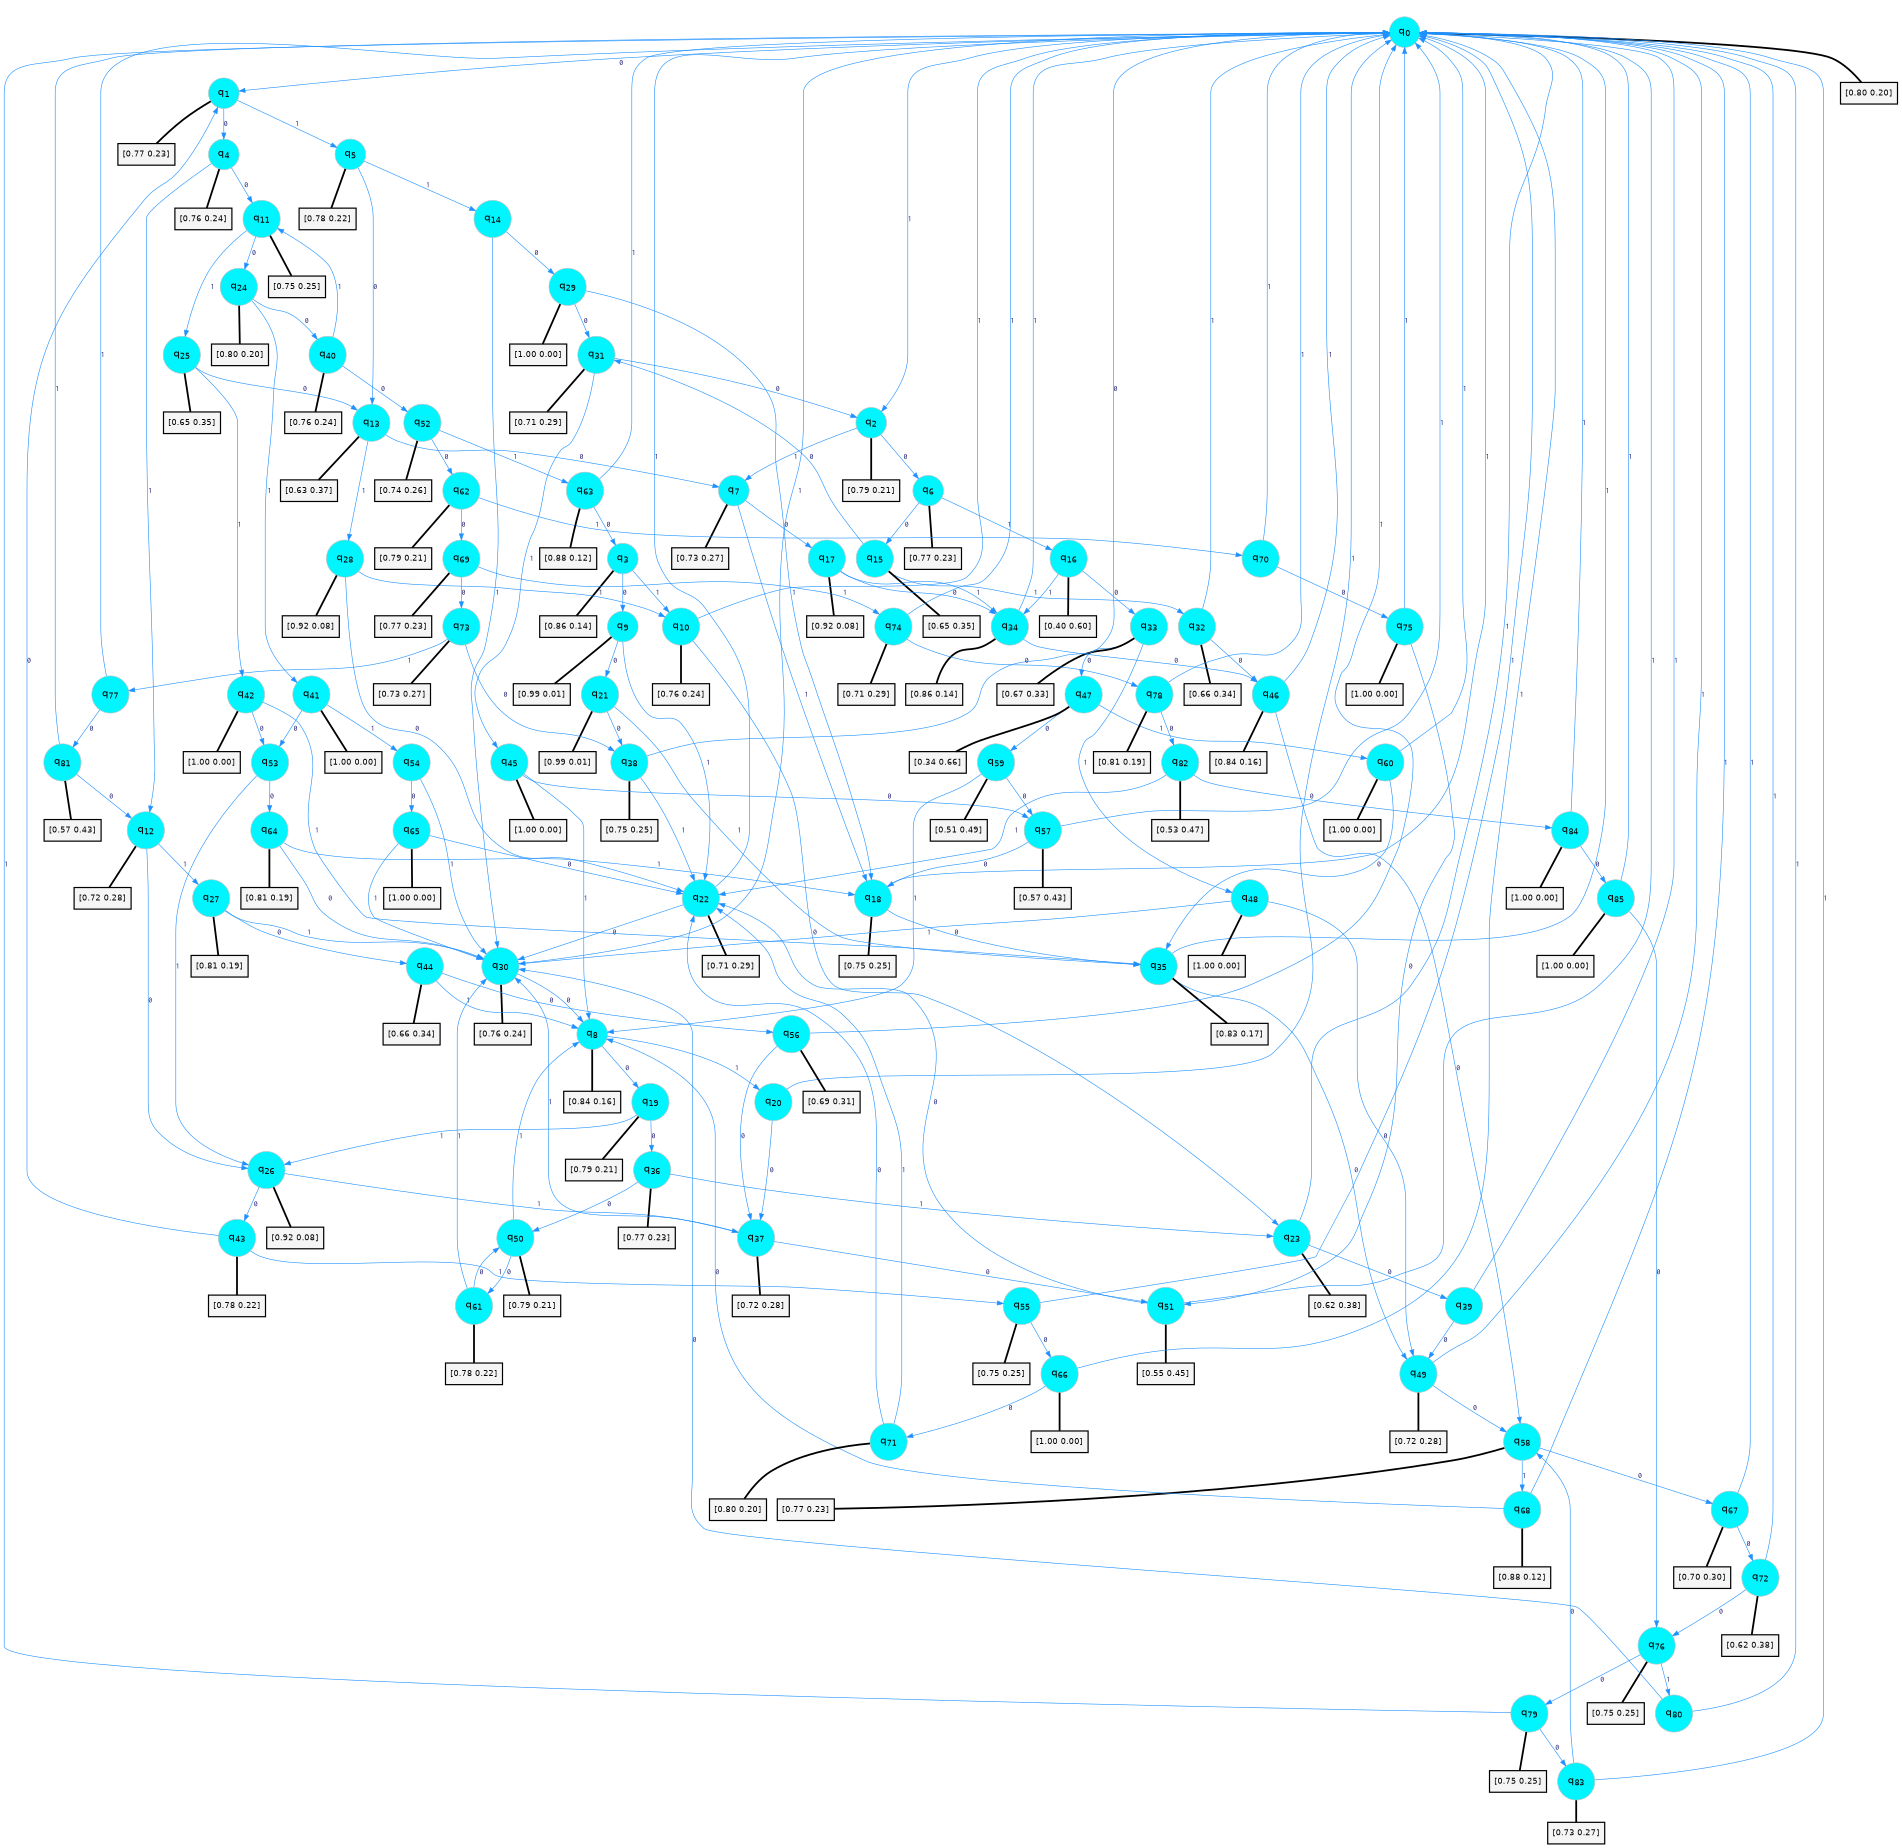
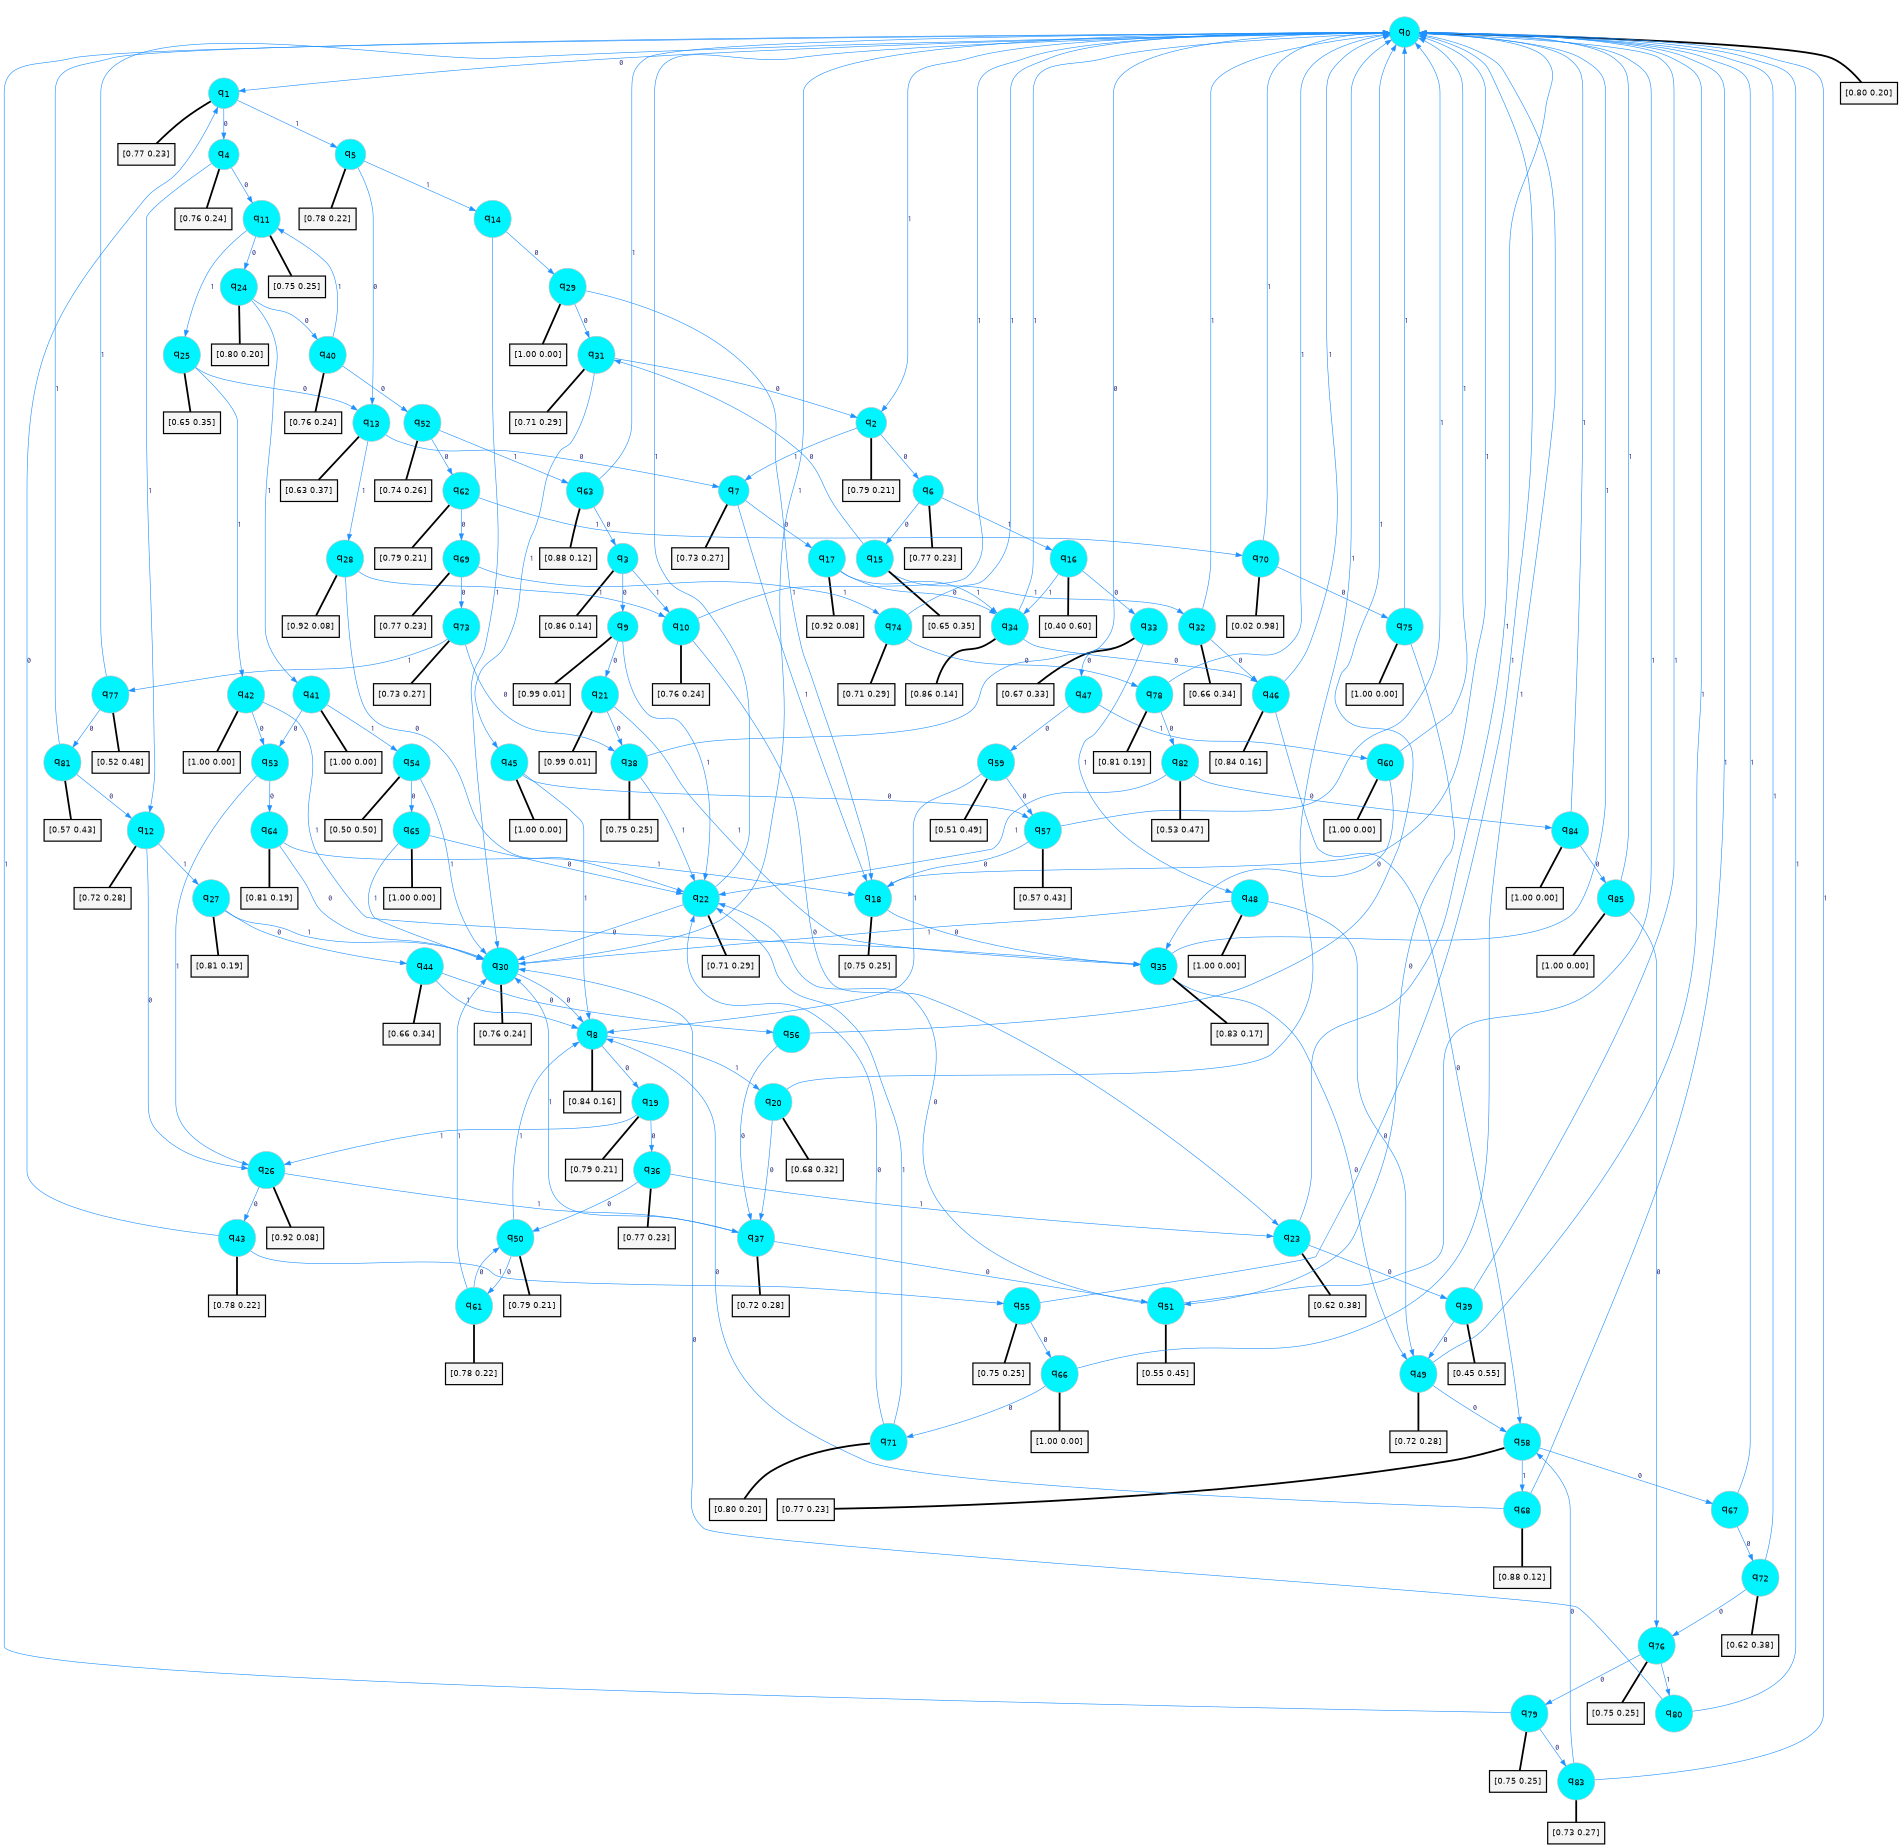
node "[0.02 0.98]": added
node "[0.52 0.48]": added
node "[0.34 0.66]": removed
node "[0.50 0.50]": added
node "[0.69 0.31]": removed
node "[0.68 0.32]": added
node "[0.45 0.55]": added
node "[0.70 0.30]": removed
